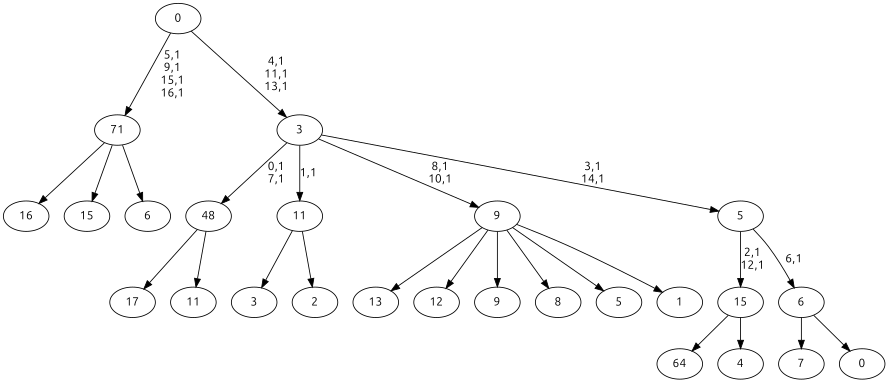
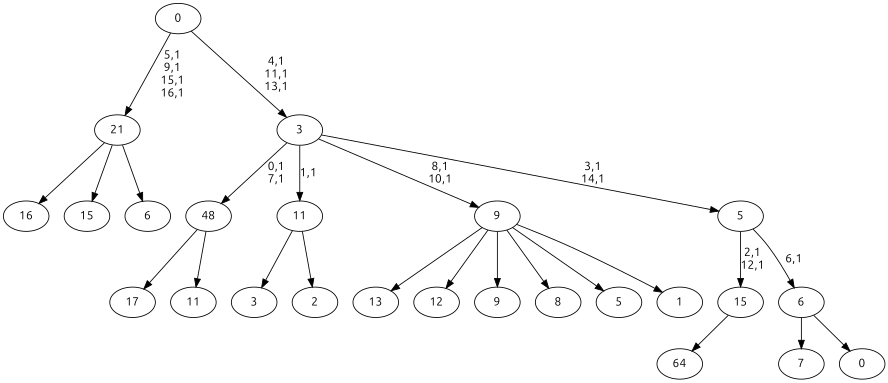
node "71": label "71" -> "21"
node "4": removed
